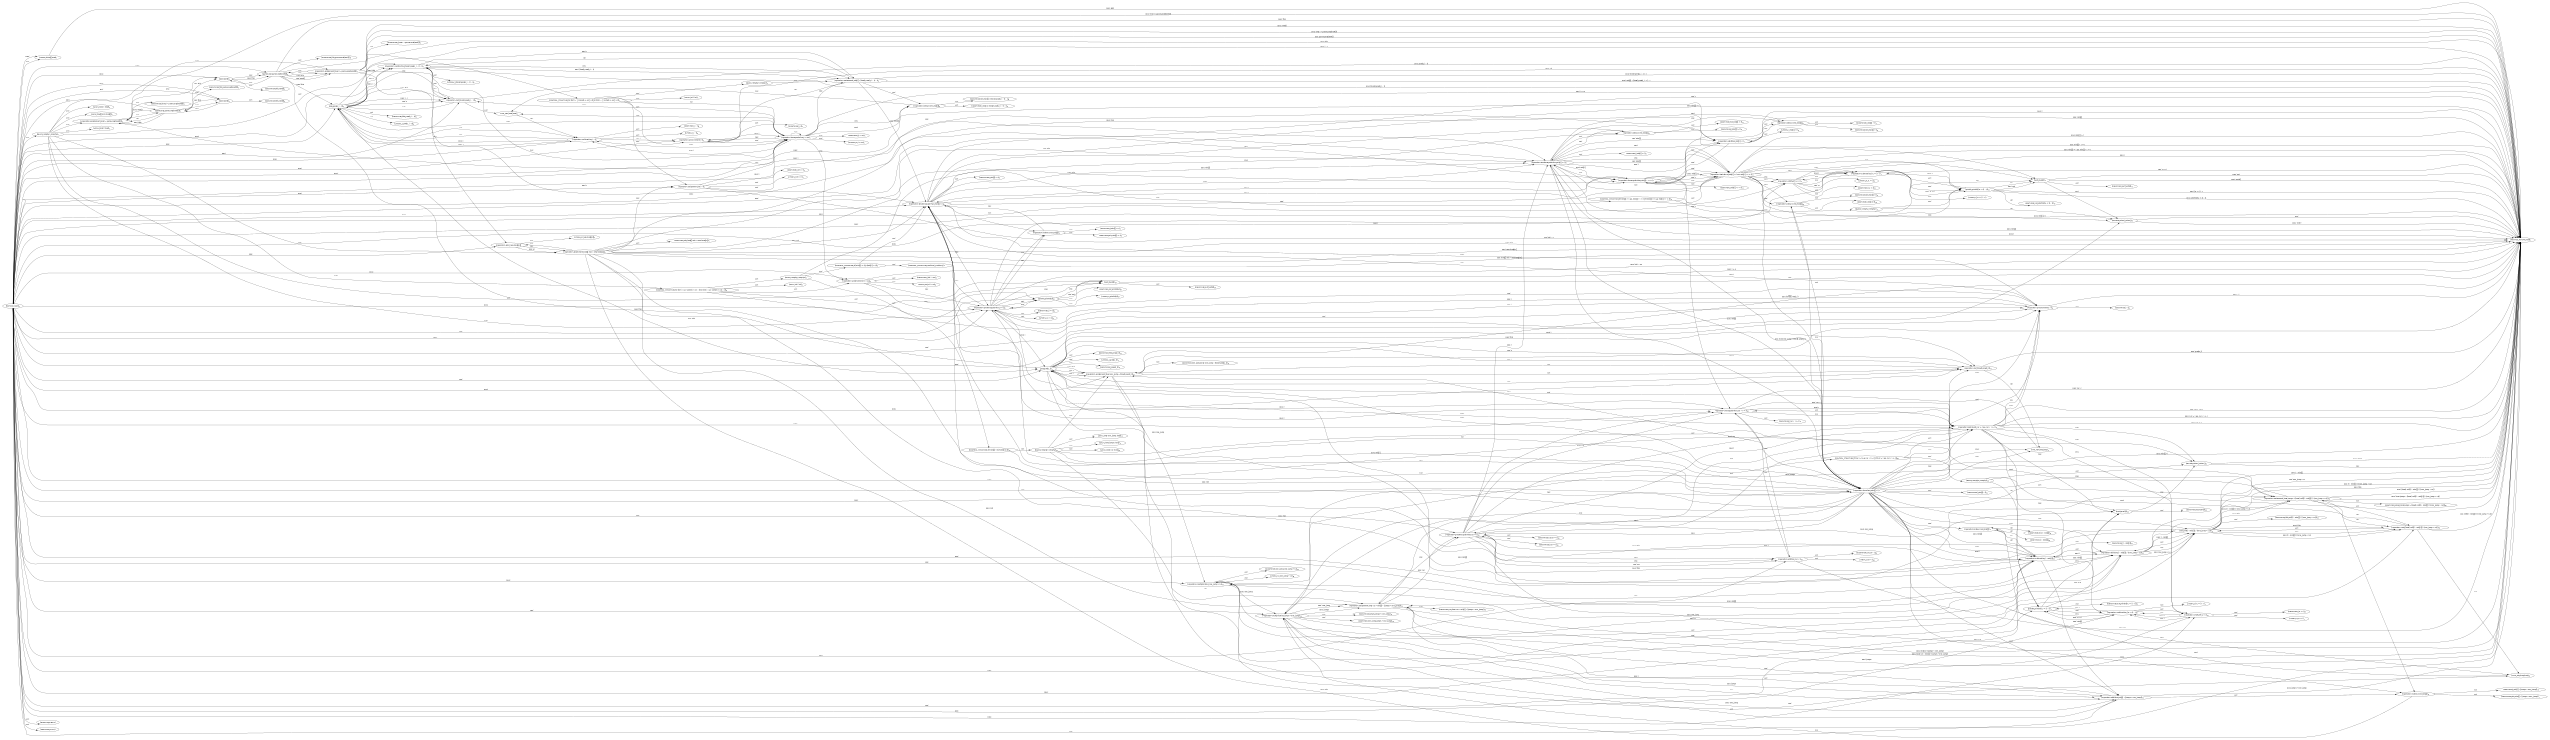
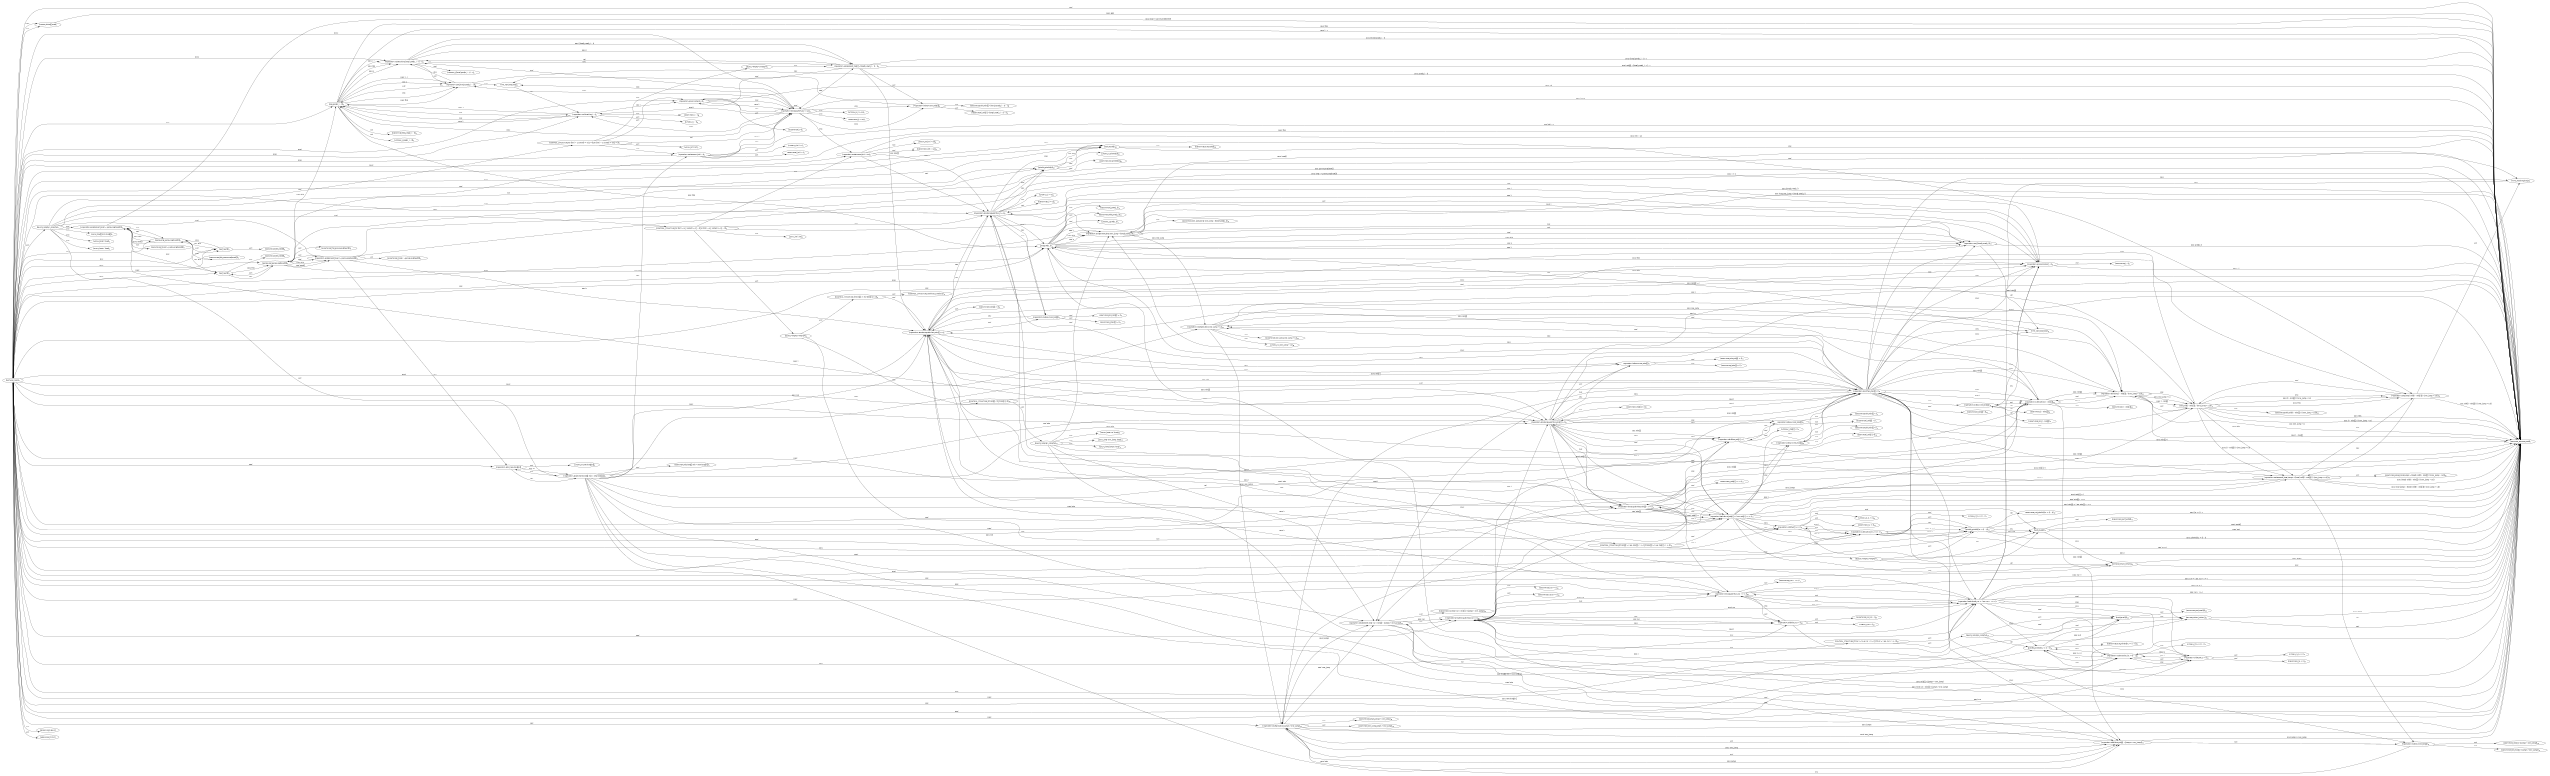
edge "(METHOD,main)" -> "(<operator>.cast,(long) pow(2, i - 1))": removed, label "DDG:"
